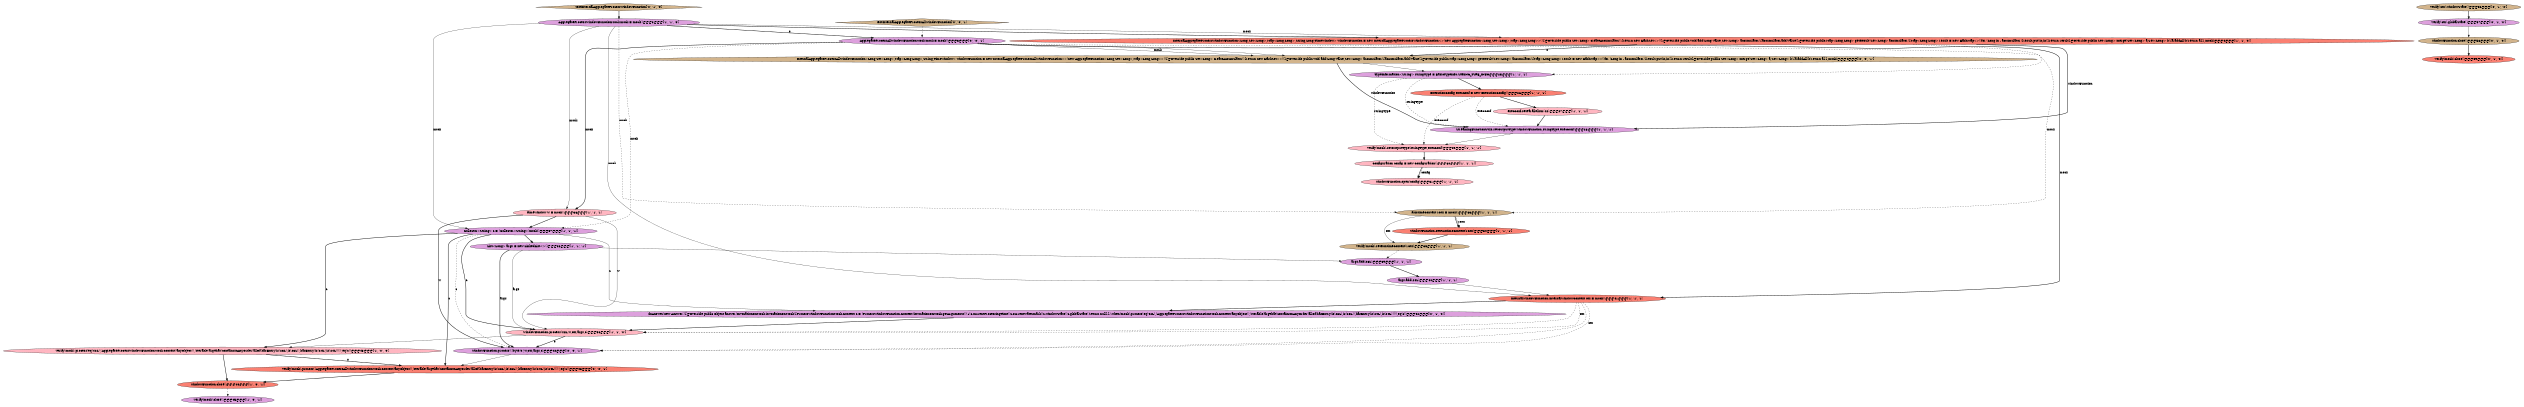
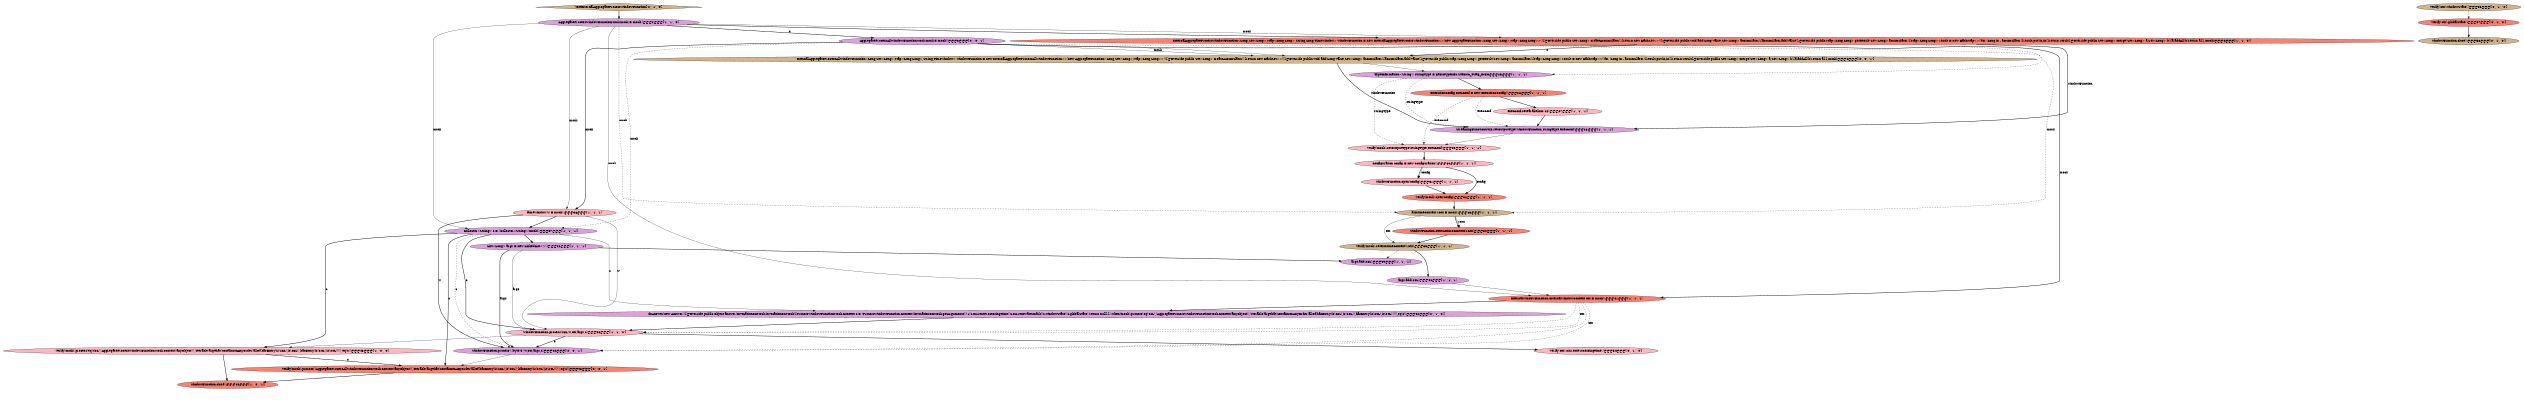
edge "verify(ctx).windowState()@@@56@@@['0', '1', '0']" -> "verify(ctx).globalState()@@@57@@@['0', '1', '0']": style bold -> dashed
node "testInternalAggregateProcessAllWindowFunction['0', '0', '1']": removed
node "verify(ctx).globalState()@@@57@@@['0', '1', '0']": fillcolor plum -> salmon
edge "verify(ctx).globalState()@@@57@@@['0', '1', '0']" -> "windowFunction.close()@@@58@@@['0', '1', '0']": style solid -> bold
node "verify(mock).close()@@@59@@@['0', '1', '0']": removed
node "verify(mock).open(config)@@@32@@@['1', '1', '1']": added
edge "List<Long> args = new LinkedList<>()@@@38@@@['1', '1', '1']" -> "args.add(23L)@@@39@@@['1', '1', '1']": style solid -> bold
edge "args.add(23L)@@@39@@@['1', '1', '1']" -> "args.add(24L)@@@40@@@['1', '1', '1']": now "verify(mock).setRuntimeContext(rCtx)@@@35@@@['1', '1', '1']" -> "args.add(24L)@@@40@@@['1', '1', '1']"
node "verify(ctx).currentProcessingTime()@@@54@@@['0', '1', '0']": added
node "verify(mock).close()@@@45@@@['1', '0', '1']": removed
